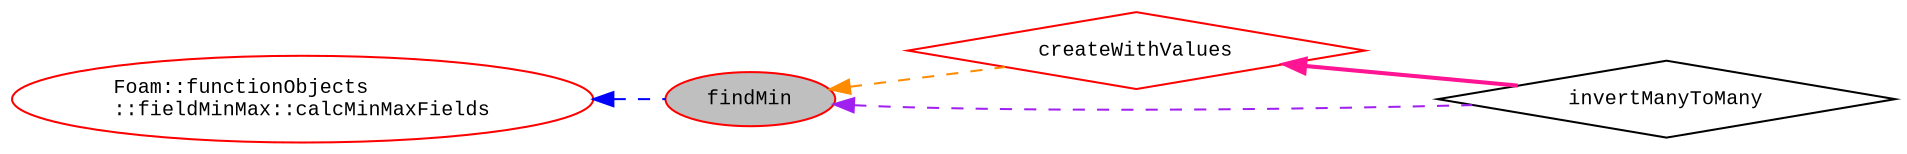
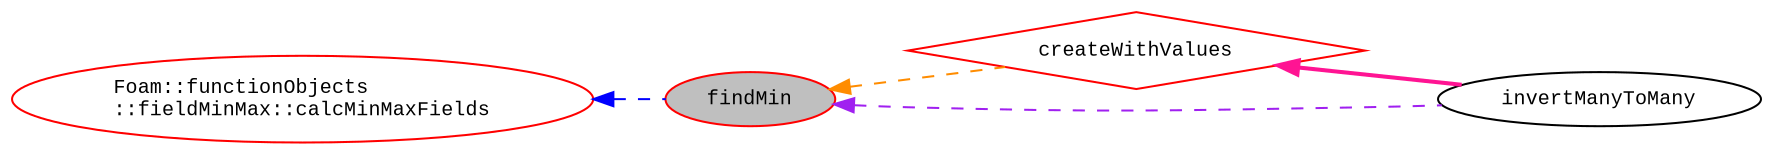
node "invertManyToMany": shape diamond -> ellipse
